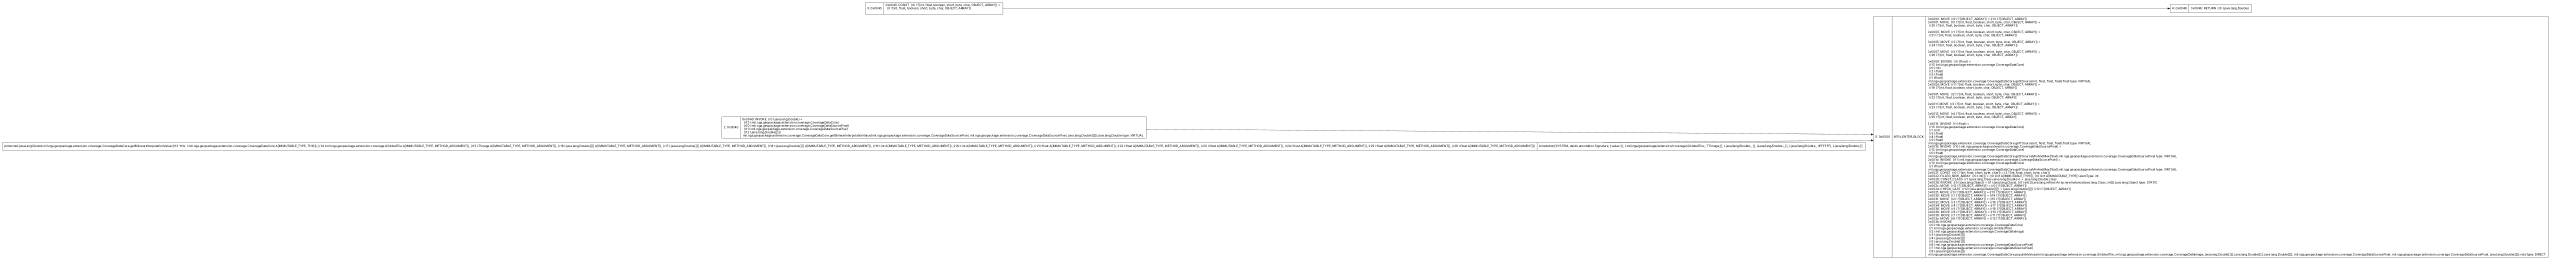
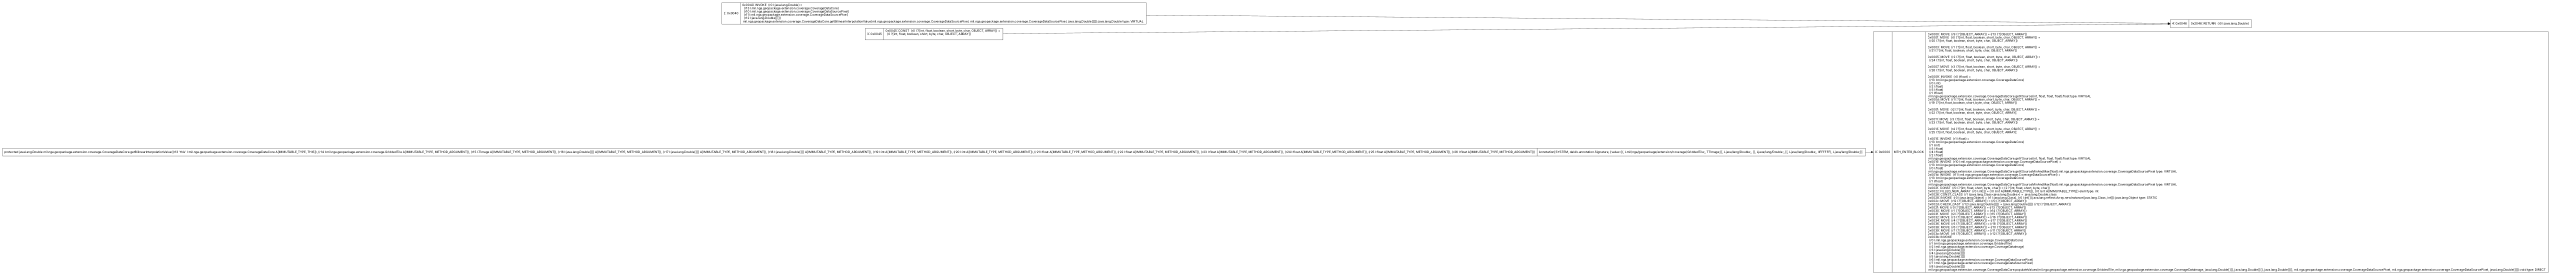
node "4: 0x0046": text "0x0046: RETURN  (r0 I:java.lang.Double)" -> "0x2046: RETURN  (r0 I:java.lang.Double)"
edge "2: 0x0040" -> "0: 0x0000": now "2: 0x0040" -> "4: 0x0046"
